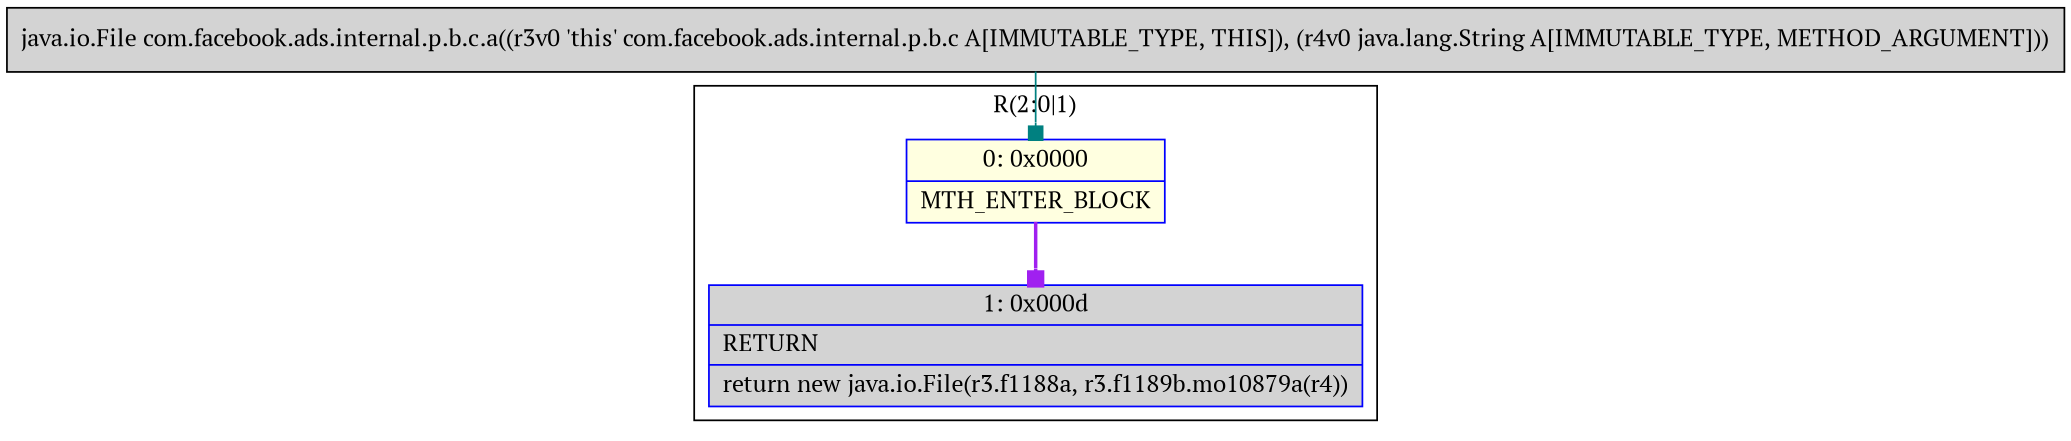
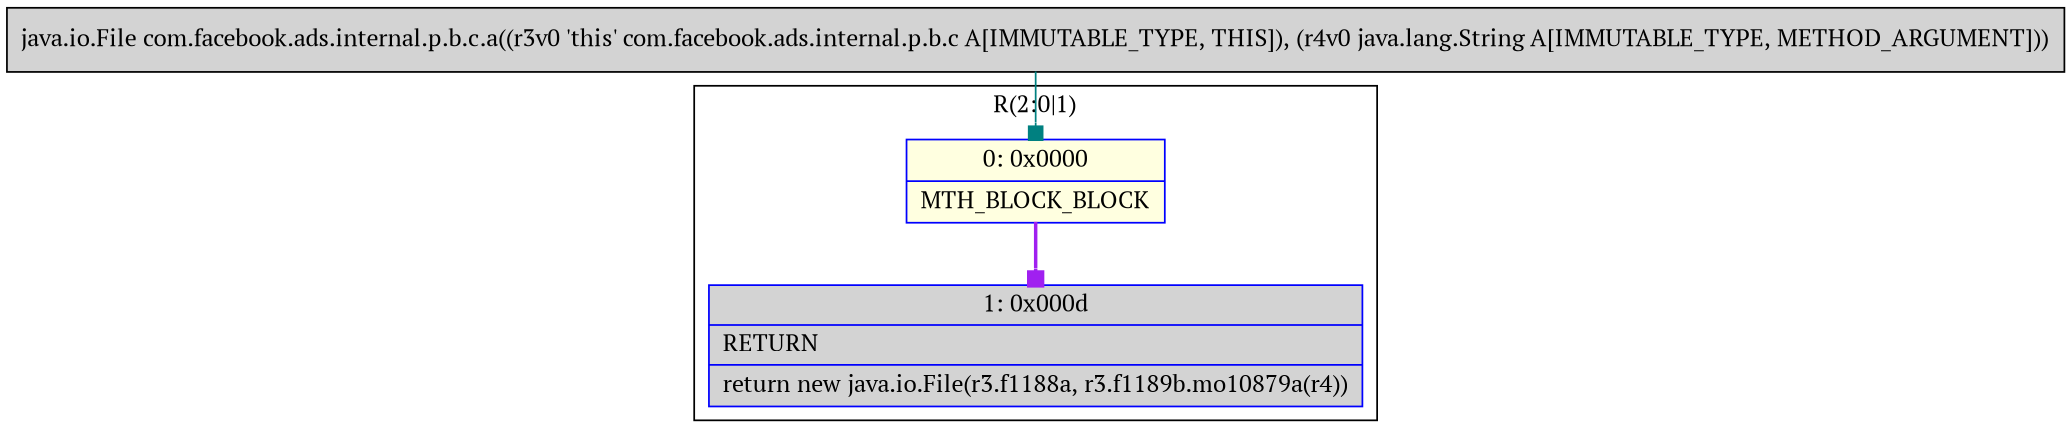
node "0: 0x0000": text "MTH_ENTER_BLOCK" -> "MTH_BLOCK_BLOCK"
